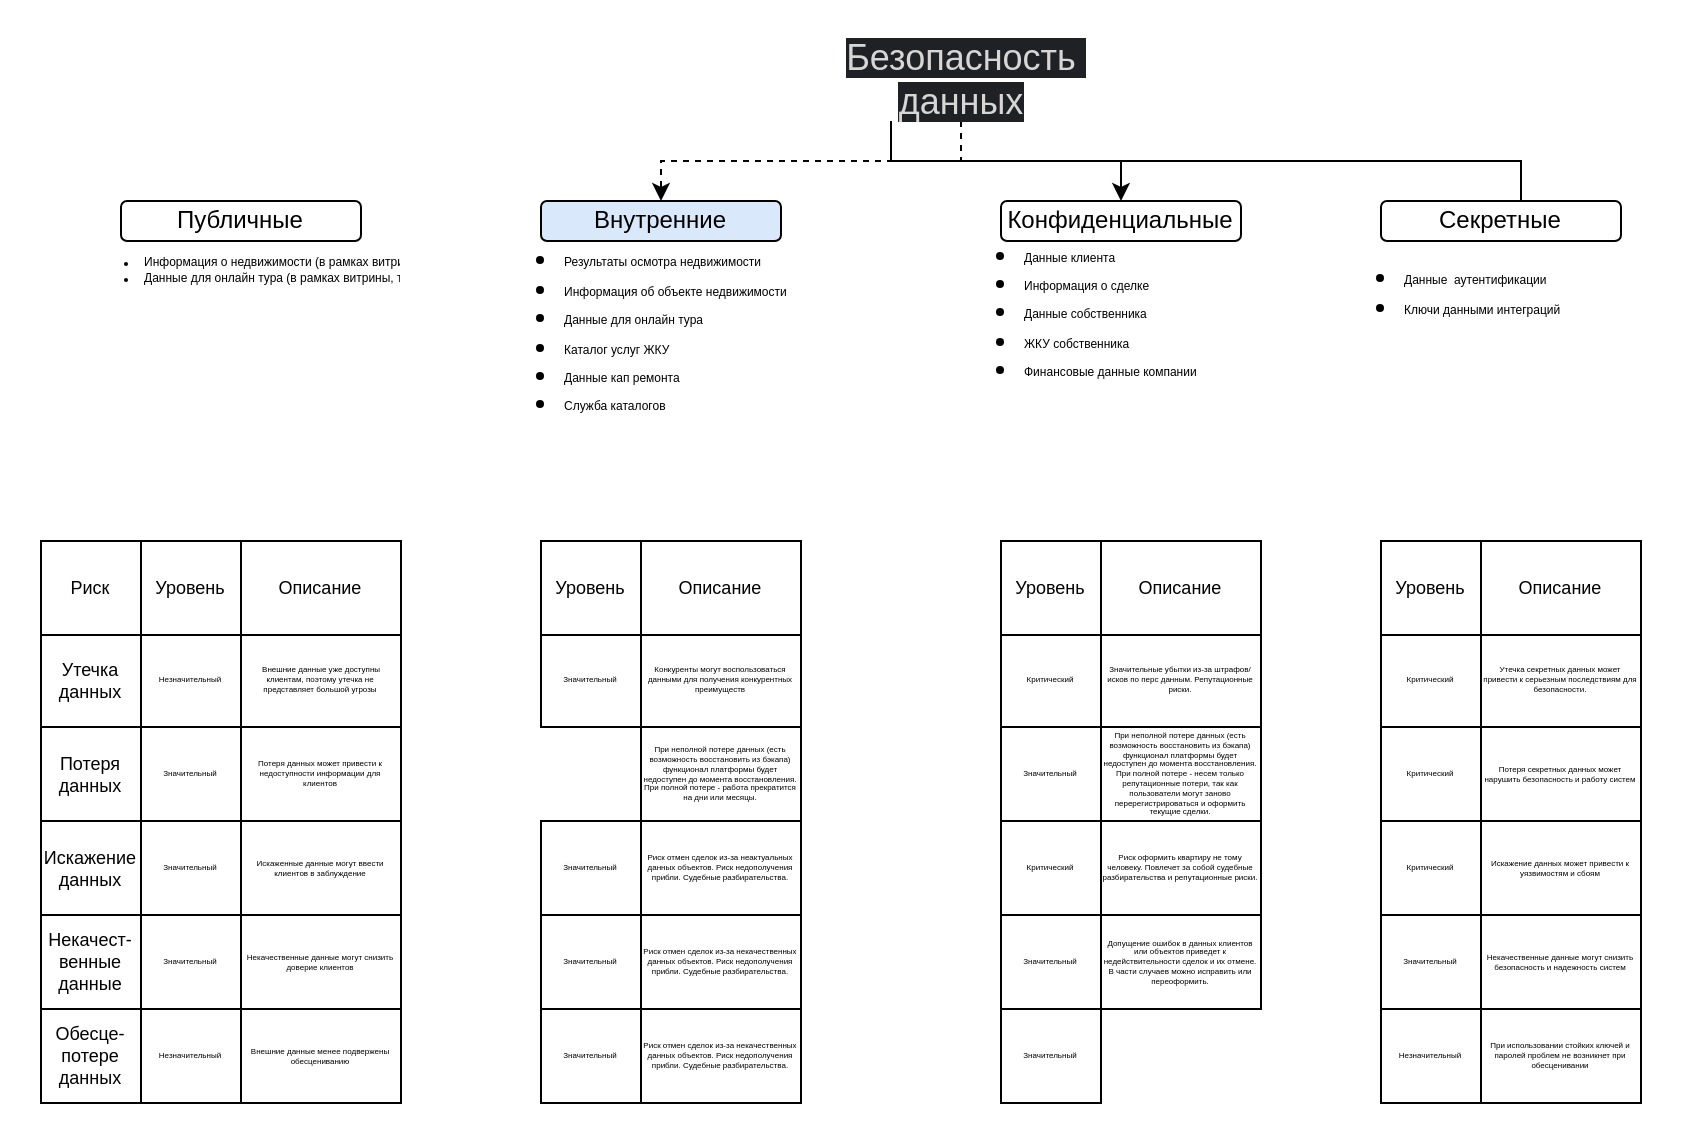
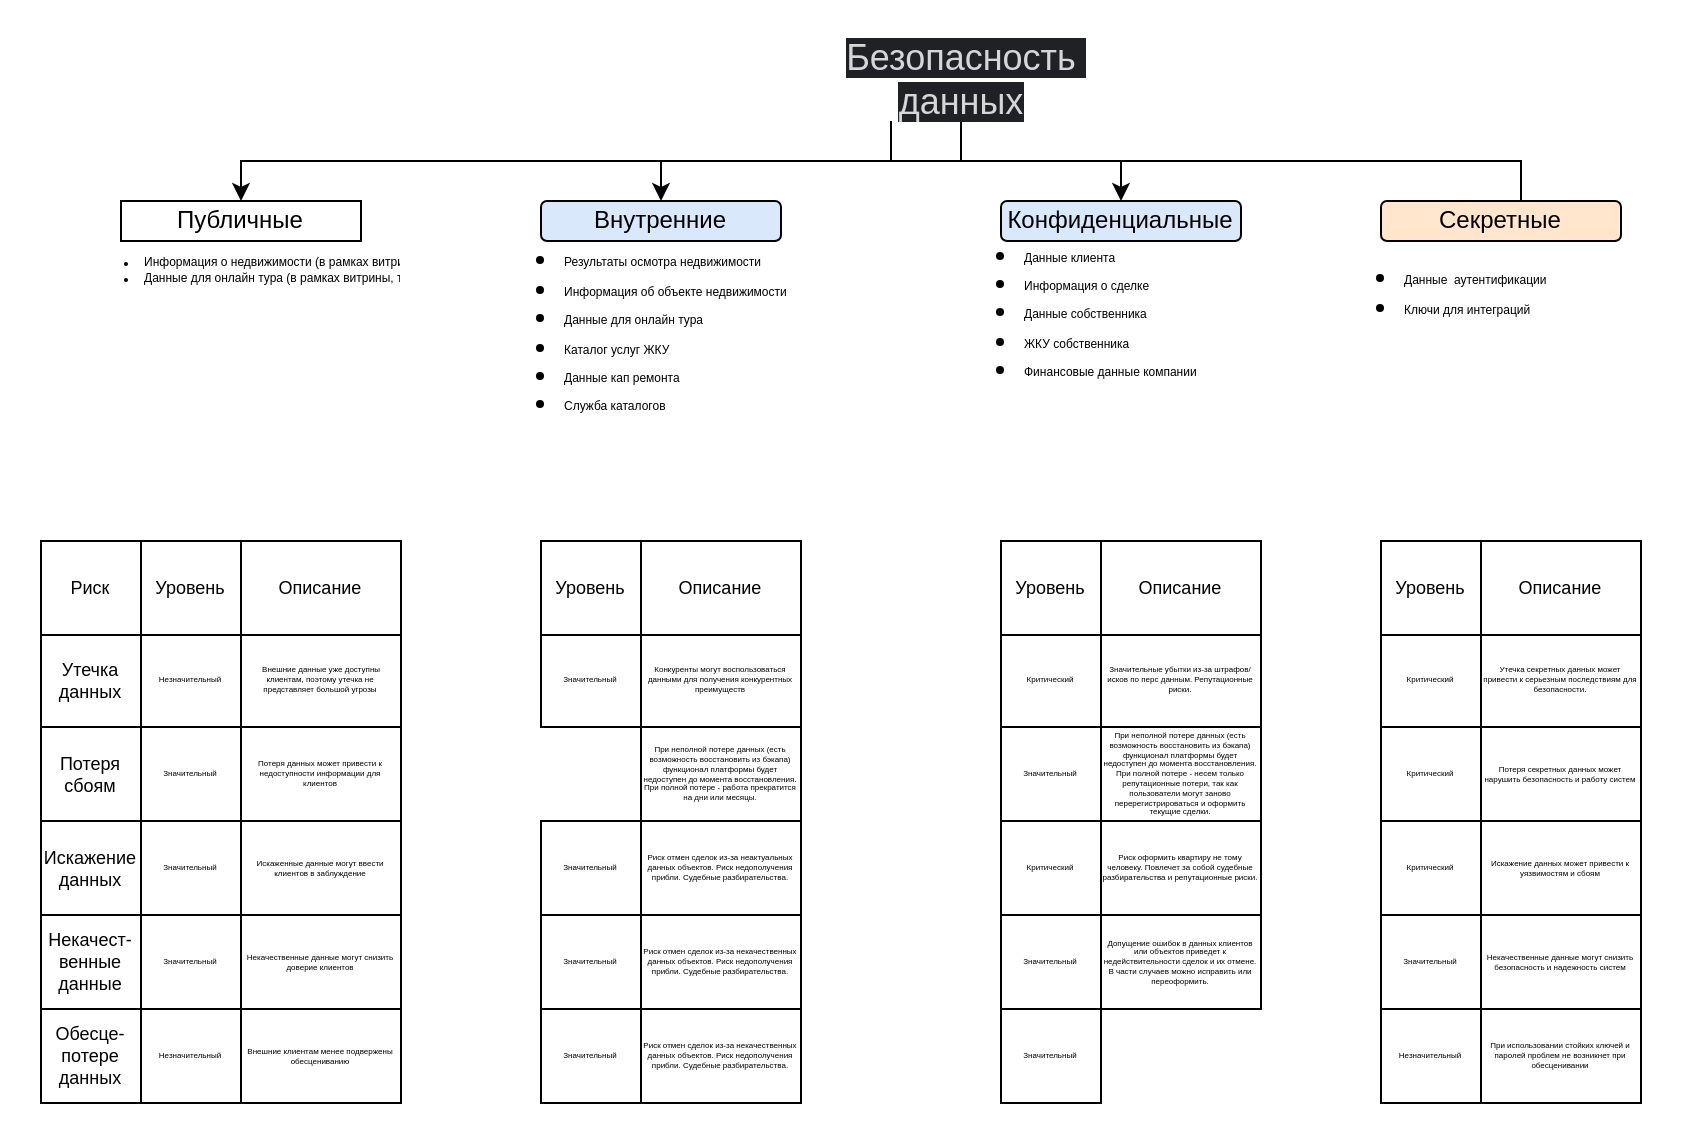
edge "Безопасность данных" -> "Внутренние": style dashed -> solid
edge "Безопасность данных" -> "Публичные": added
node "Публичные": shape rounded rectangle -> rectangle
node "Конфиденциальные": fillcolor #ffffff -> #dae8fc
node "Секретные": fillcolor #ffffff -> #ffe6cc
node "Данные аутентификации Ключи данными интеграций": label "Данные аутентификации Ключи данными интеграций" -> "Данные аутентификации Ключи для интеграций"
node "Потеря данных": label "Потеря данных" -> "Потеря сбоям"
node "Внешние данные менее подвержены обесцениванию": label "Внешние данные менее подвержены обесцениванию" -> "Внешние клиентам менее подвержены обесцениванию"
